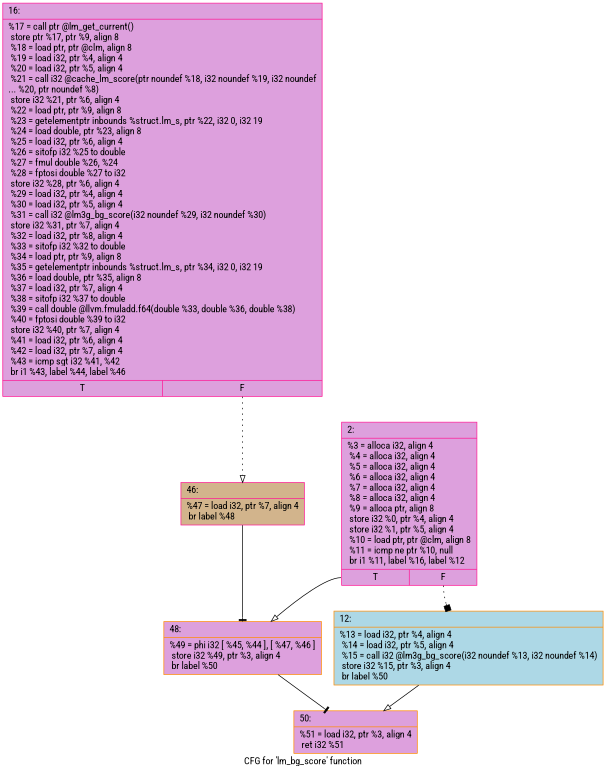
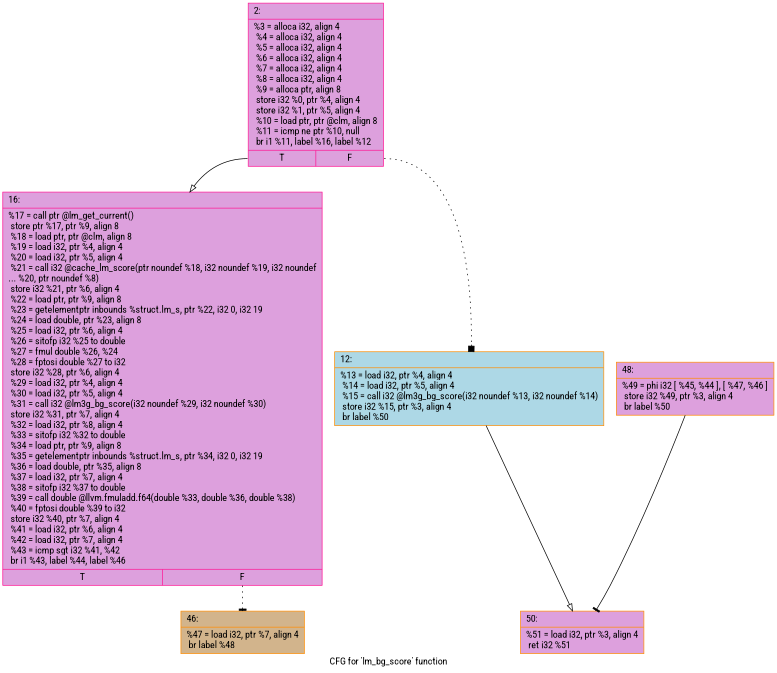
edge "16:" -> "46:": arrowhead onormal -> tee
node "46:": color deeppink -> darkorange
edge "46:" -> "48:": removed
edge "2:" -> "48:": now "2:" -> "16:"
